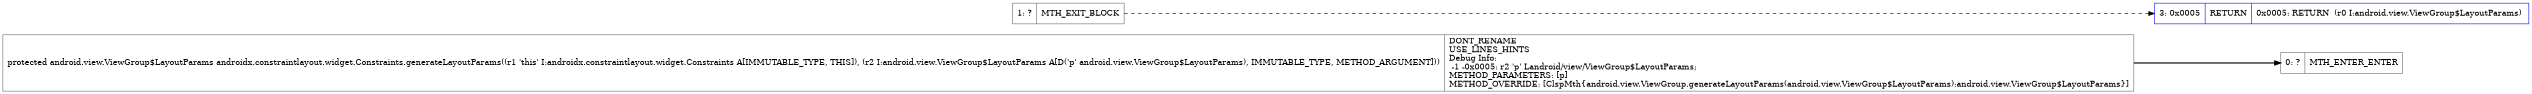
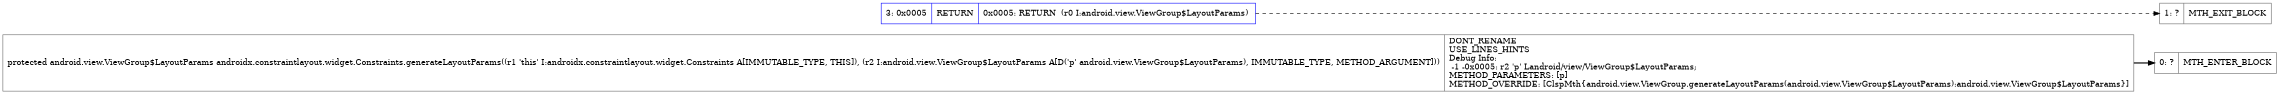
edge "1: ?" -> "3: 0x0005": reversed
node "0: ?": text "MTH_ENTER_ENTER" -> "MTH_ENTER_BLOCK"
